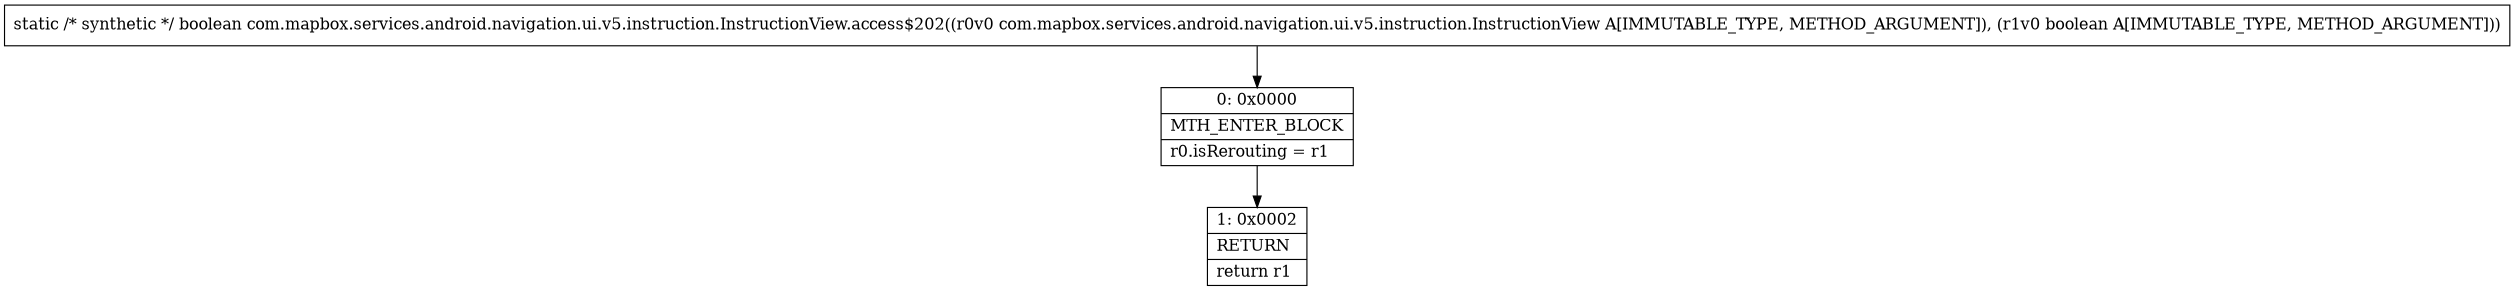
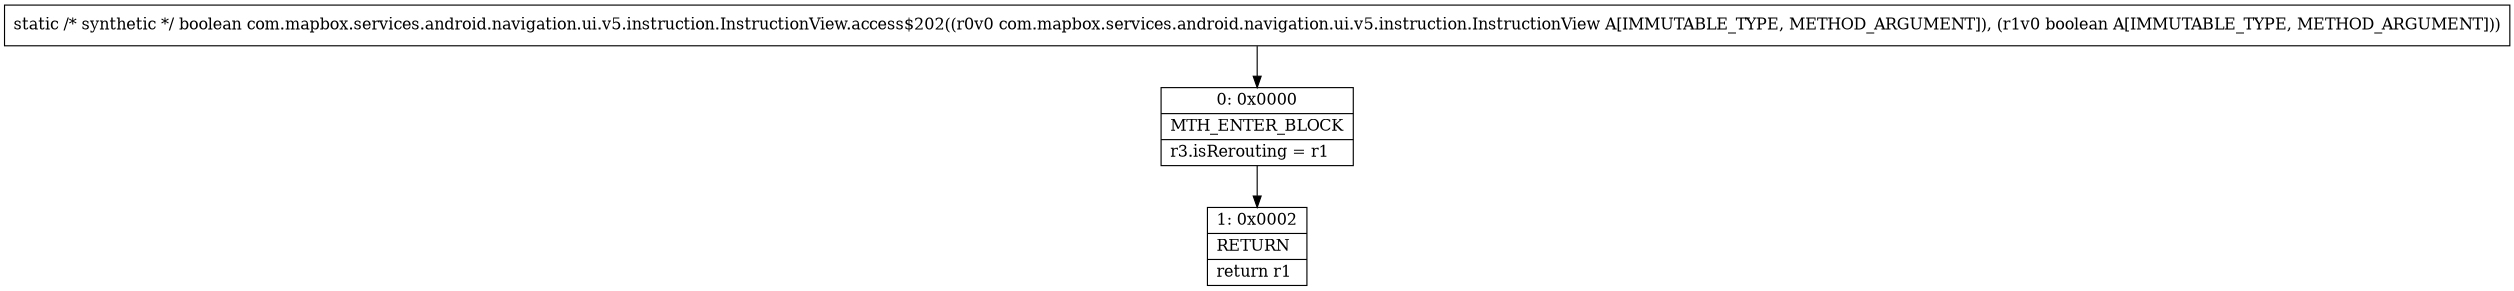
node "0: 0x0000": text "r0.isRerouting = r1" -> "r3.isRerouting = r1"
